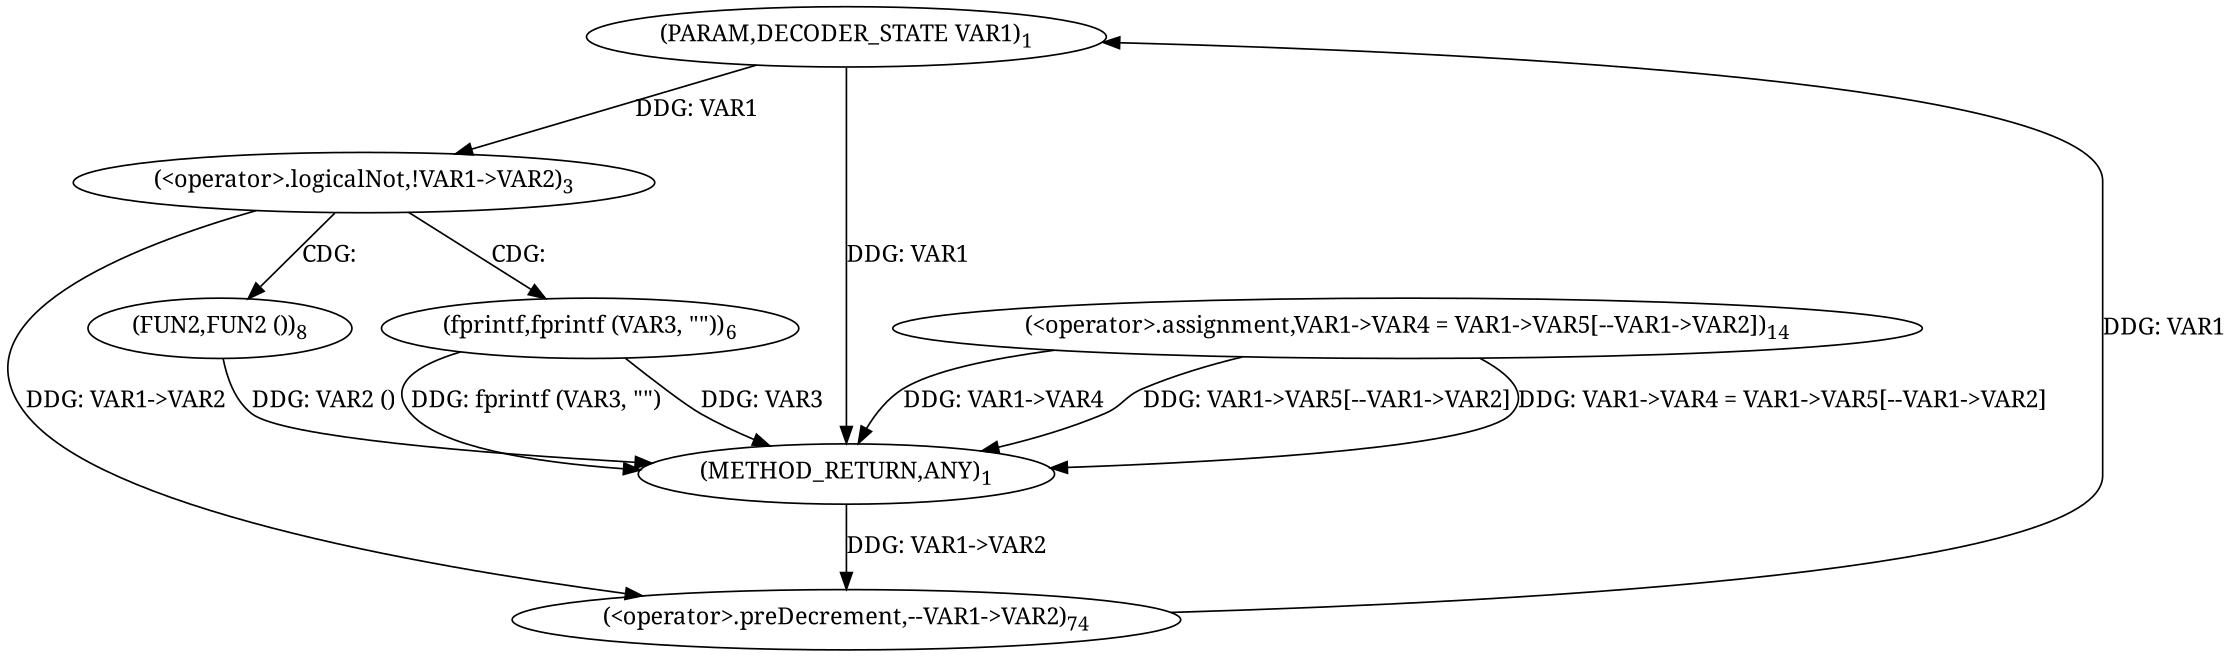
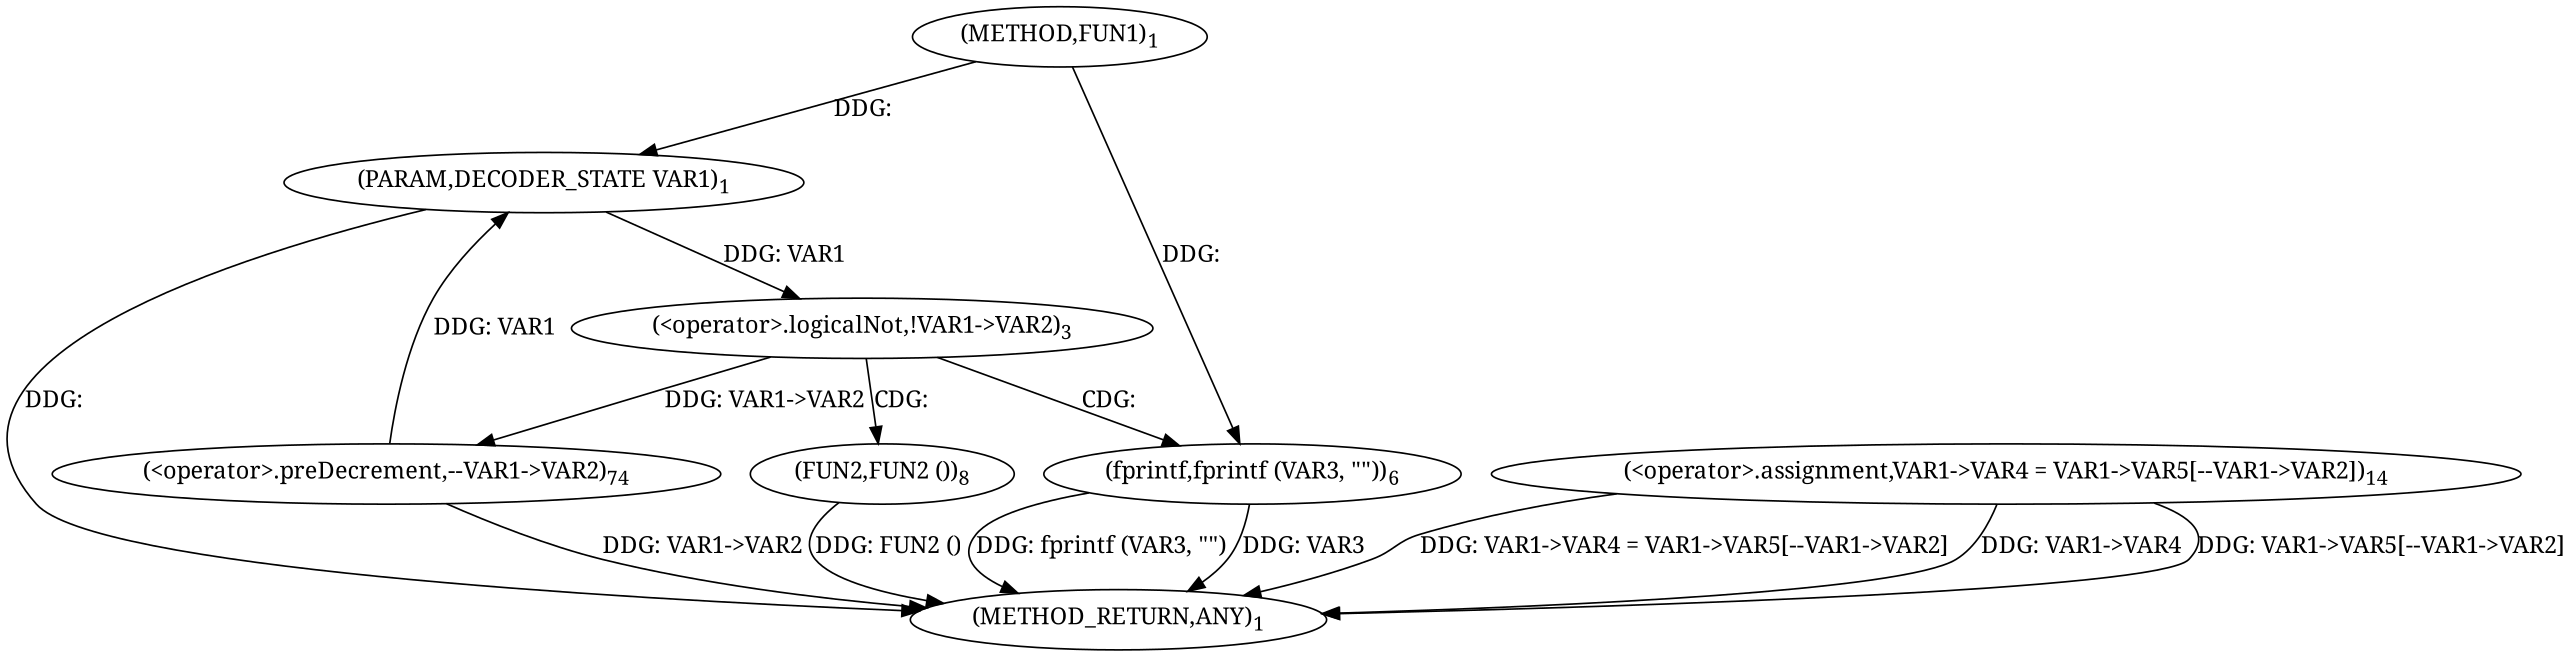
node "(METHOD,FUN1)": added
edge "(PARAM,DECODER_STATE VAR1)" -> "(METHOD_RETURN,ANY)": label "DDG: VAR1" -> "DDG: "
edge "(FUN2,FUN2 ())" -> "(METHOD_RETURN,ANY)": label "DDG: VAR2 ()" -> "DDG: FUN2 ()"
edge "(METHOD_RETURN,ANY)" -> "(<operator>.preDecrement,--VAR1->VAR2)": reversed
